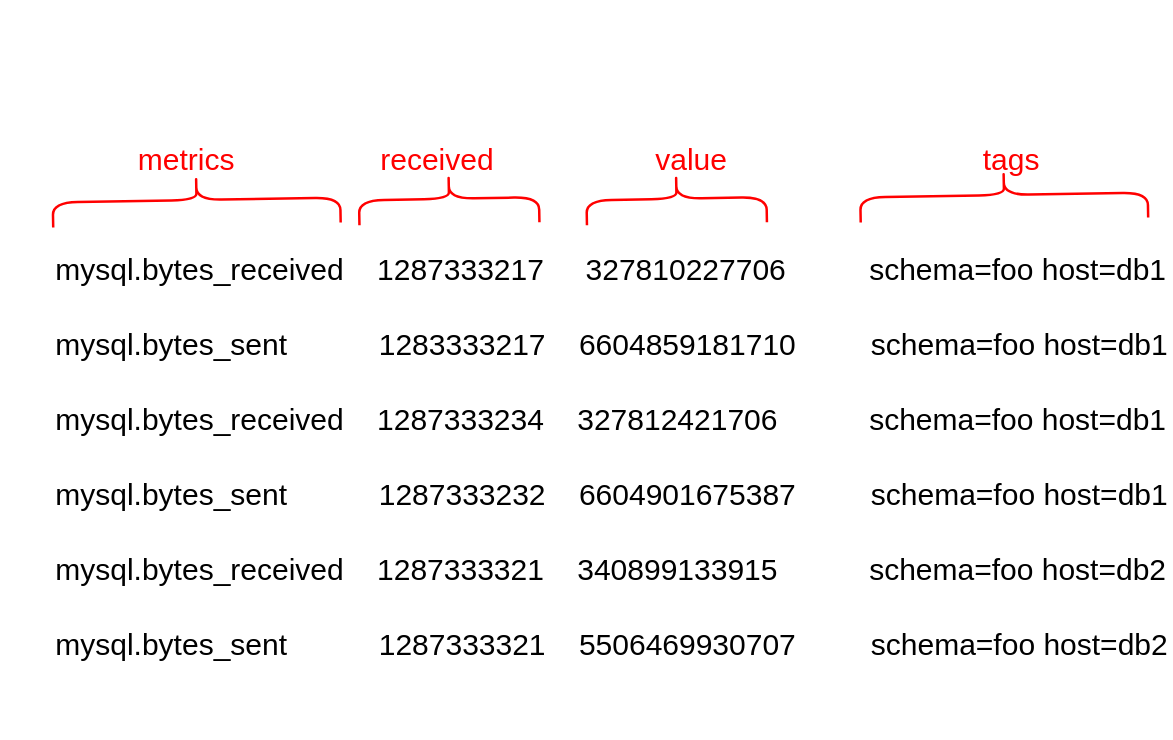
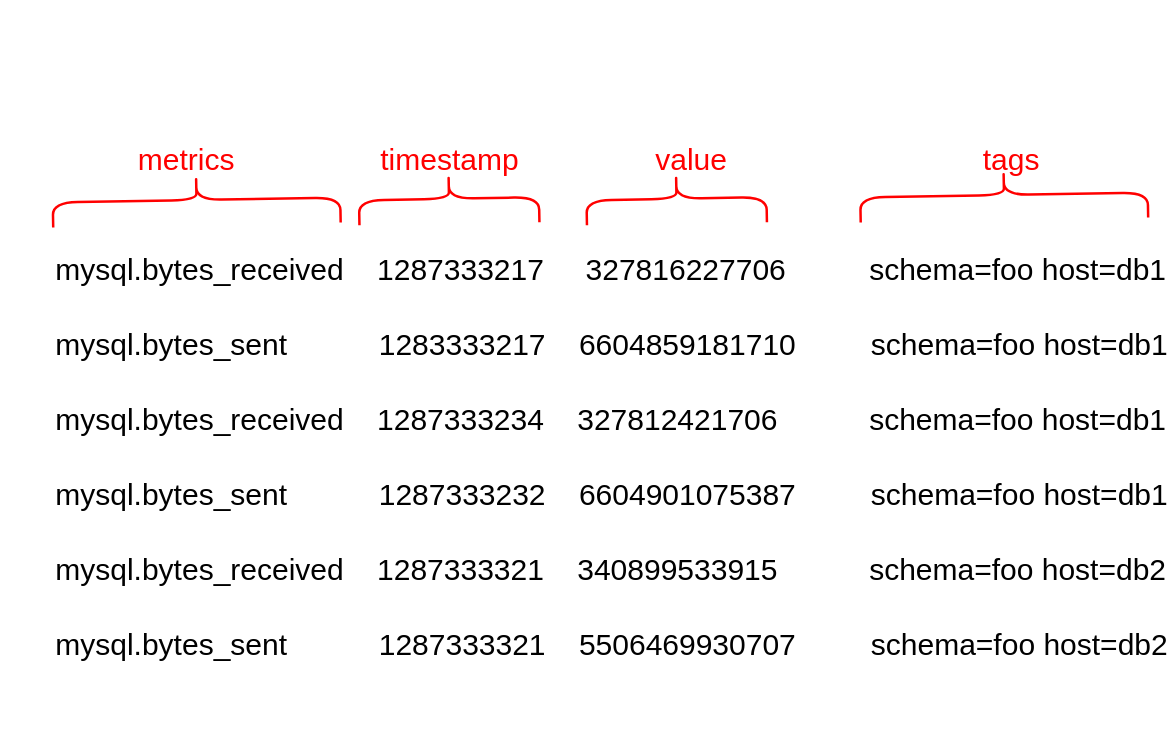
node "received": label "received" -> "timestamp"
node "mysql.bytes_received 1287333217 327810227706 schema=foo host=db1": label "mysql.bytes_received 1287333217 327810227706 schema=foo host=db1" -> "mysql.bytes_received 1287333217 327816227706 schema=foo host=db1"
node "mysql.bytes_sent 1287333232 6604901675387 schema=foo host=db1": label "mysql.bytes_sent 1287333232 6604901675387 schema=foo host=db1" -> "mysql.bytes_sent 1287333232 6604901075387 schema=foo host=db1"
node "mysql.bytes_received 1287333321 340899133915 schema=foo host=db2": label "mysql.bytes_received 1287333321 340899133915 schema=foo host=db2" -> "mysql.bytes_received 1287333321 340899533915 schema=foo host=db2"
